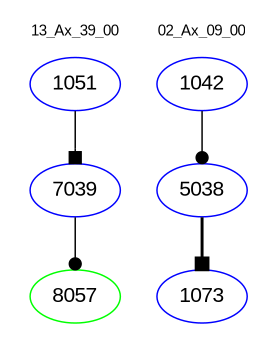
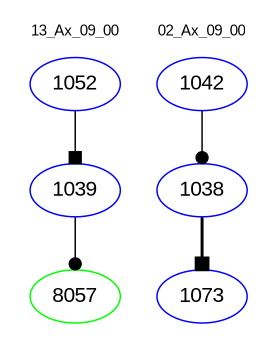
cluster "13_Ax_39_00": label "13_Ax_39_00" -> "13_Ax_09_00"
node "1051": label "1051" -> "1052"
node "7039": label "7039" -> "1039"
node "5038": label "5038" -> "1038"
